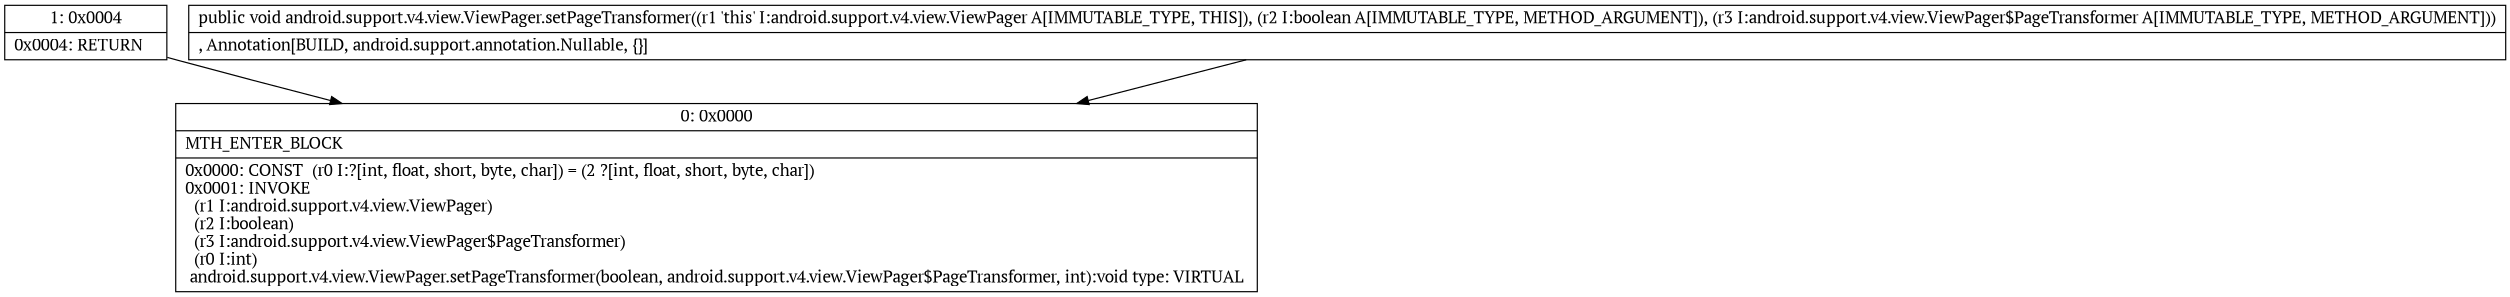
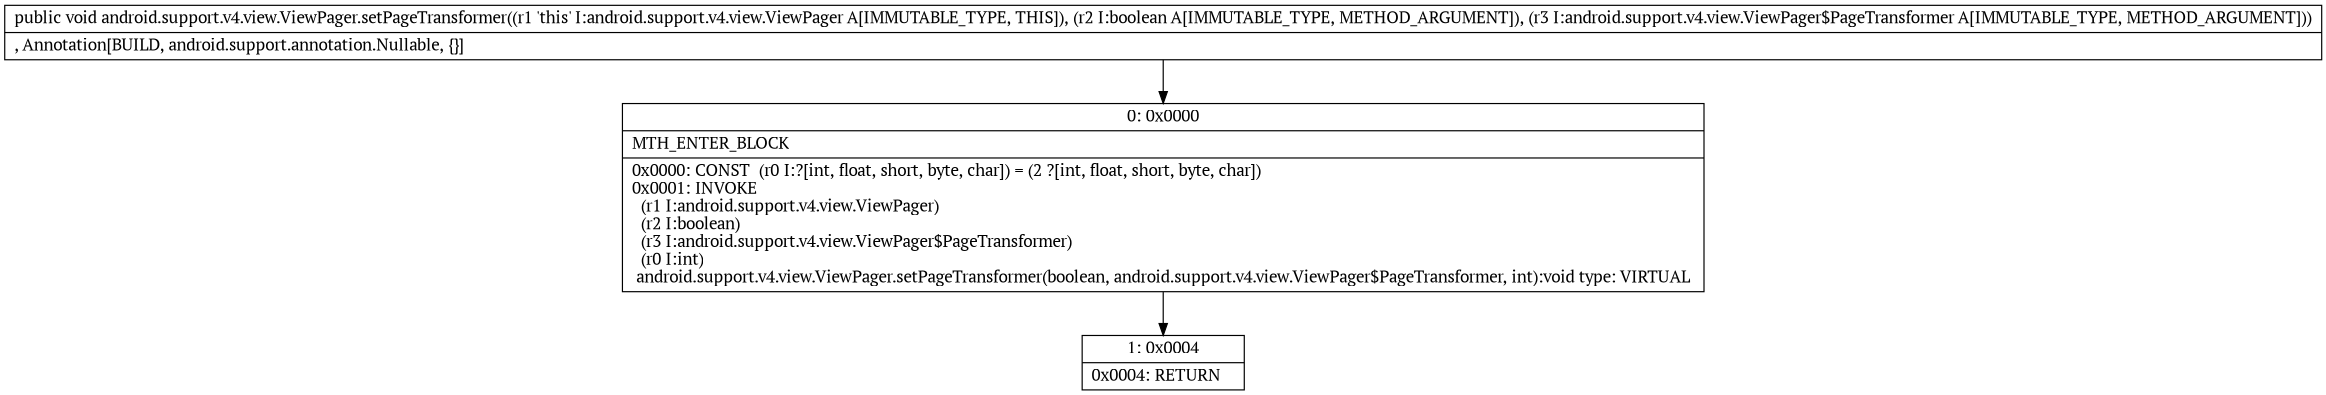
edge "1: 0x0004" -> "0: 0x0000": reversed
